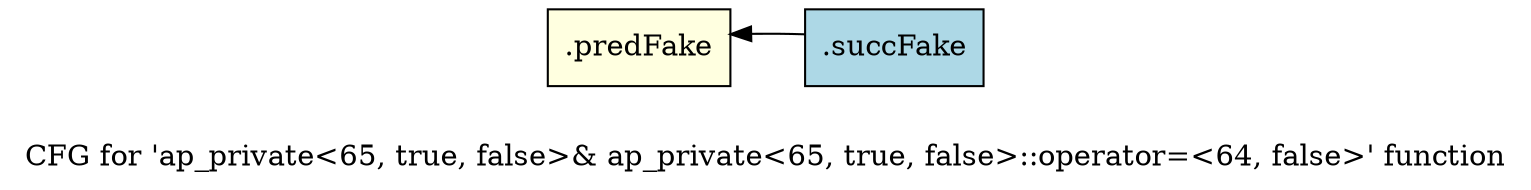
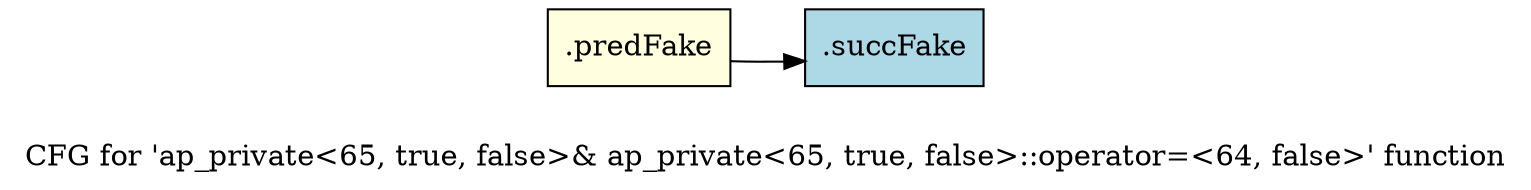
edge ".succFake" -> ".predFake": reversed
